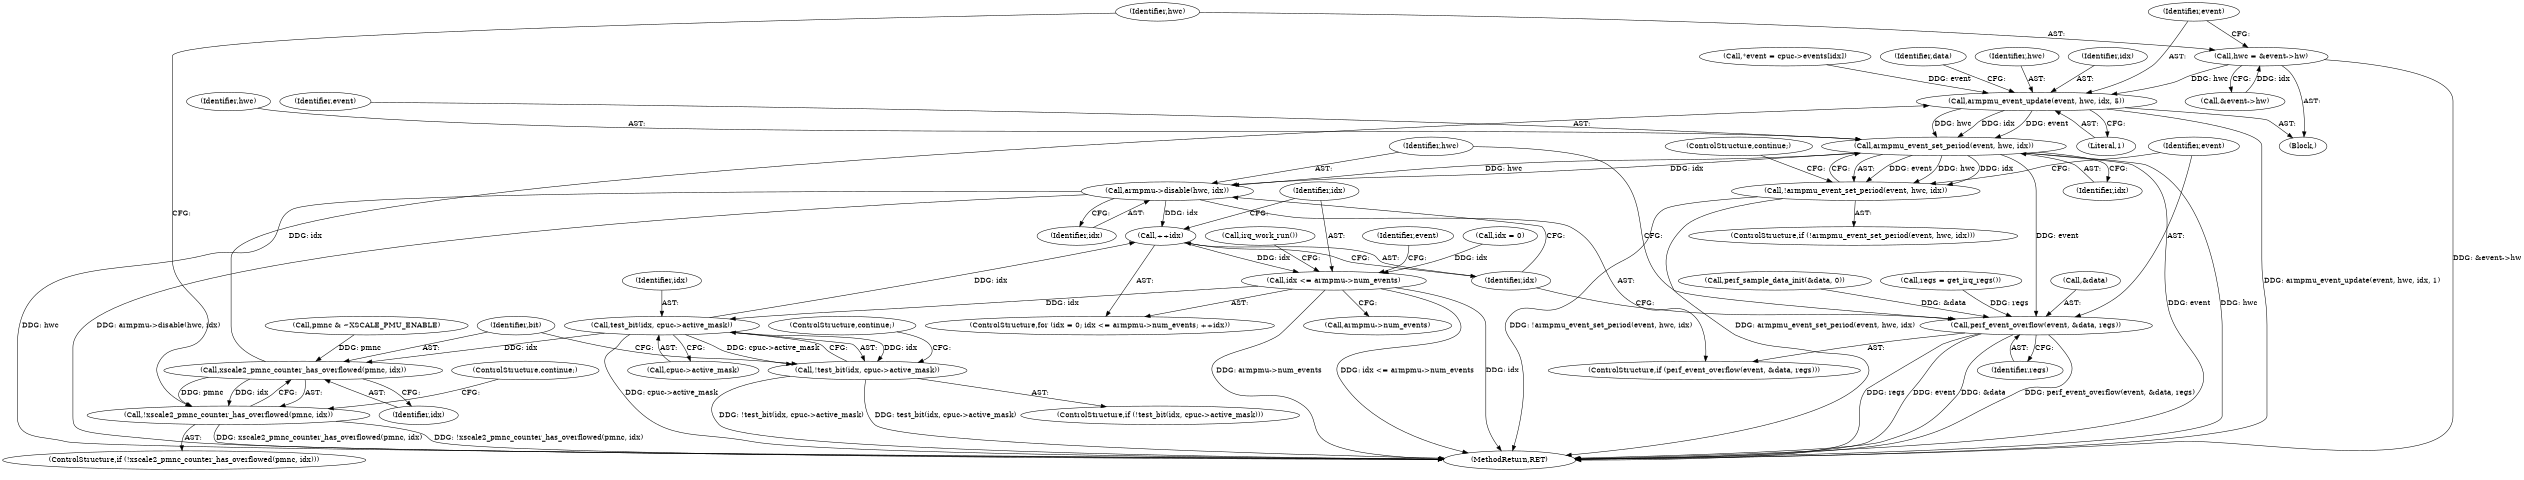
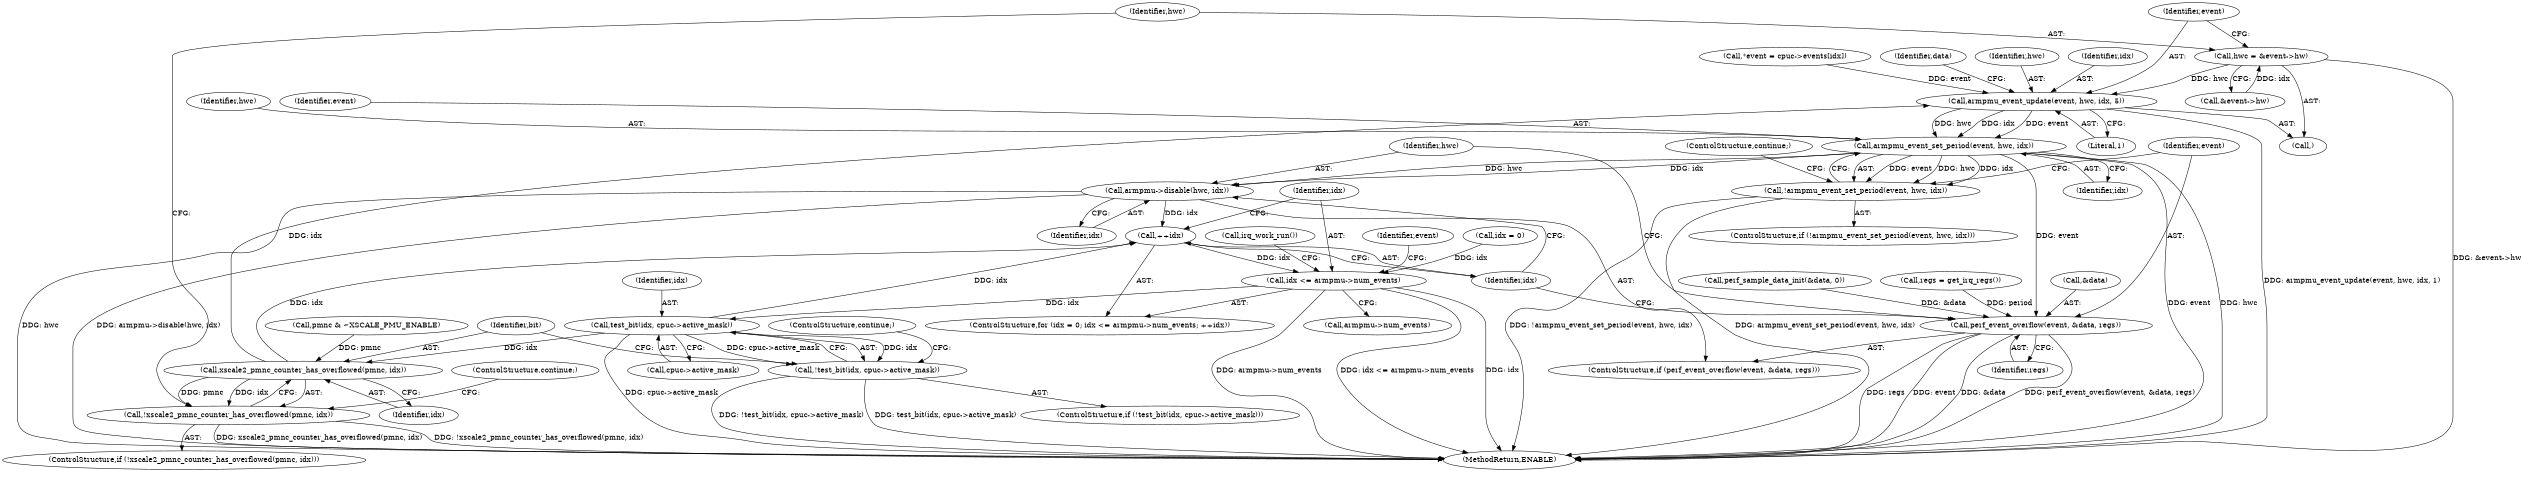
node "(Block,)": label "(Block,)" -> "(Call,)"
edge "(Call,xscale2_pmnc_counter_has_overflowed(pmnc, idx))" -> "(Call,++idx)": added, label "DDG: idx"
edge "(Call,regs = get_irq_regs())" -> "(Call,perf_event_overflow(event, &data, regs))": label "DDG: regs" -> "DDG: period"
node "(MethodReturn,RET)": label "(MethodReturn,RET)" -> "(MethodReturn,ENABLE)"
